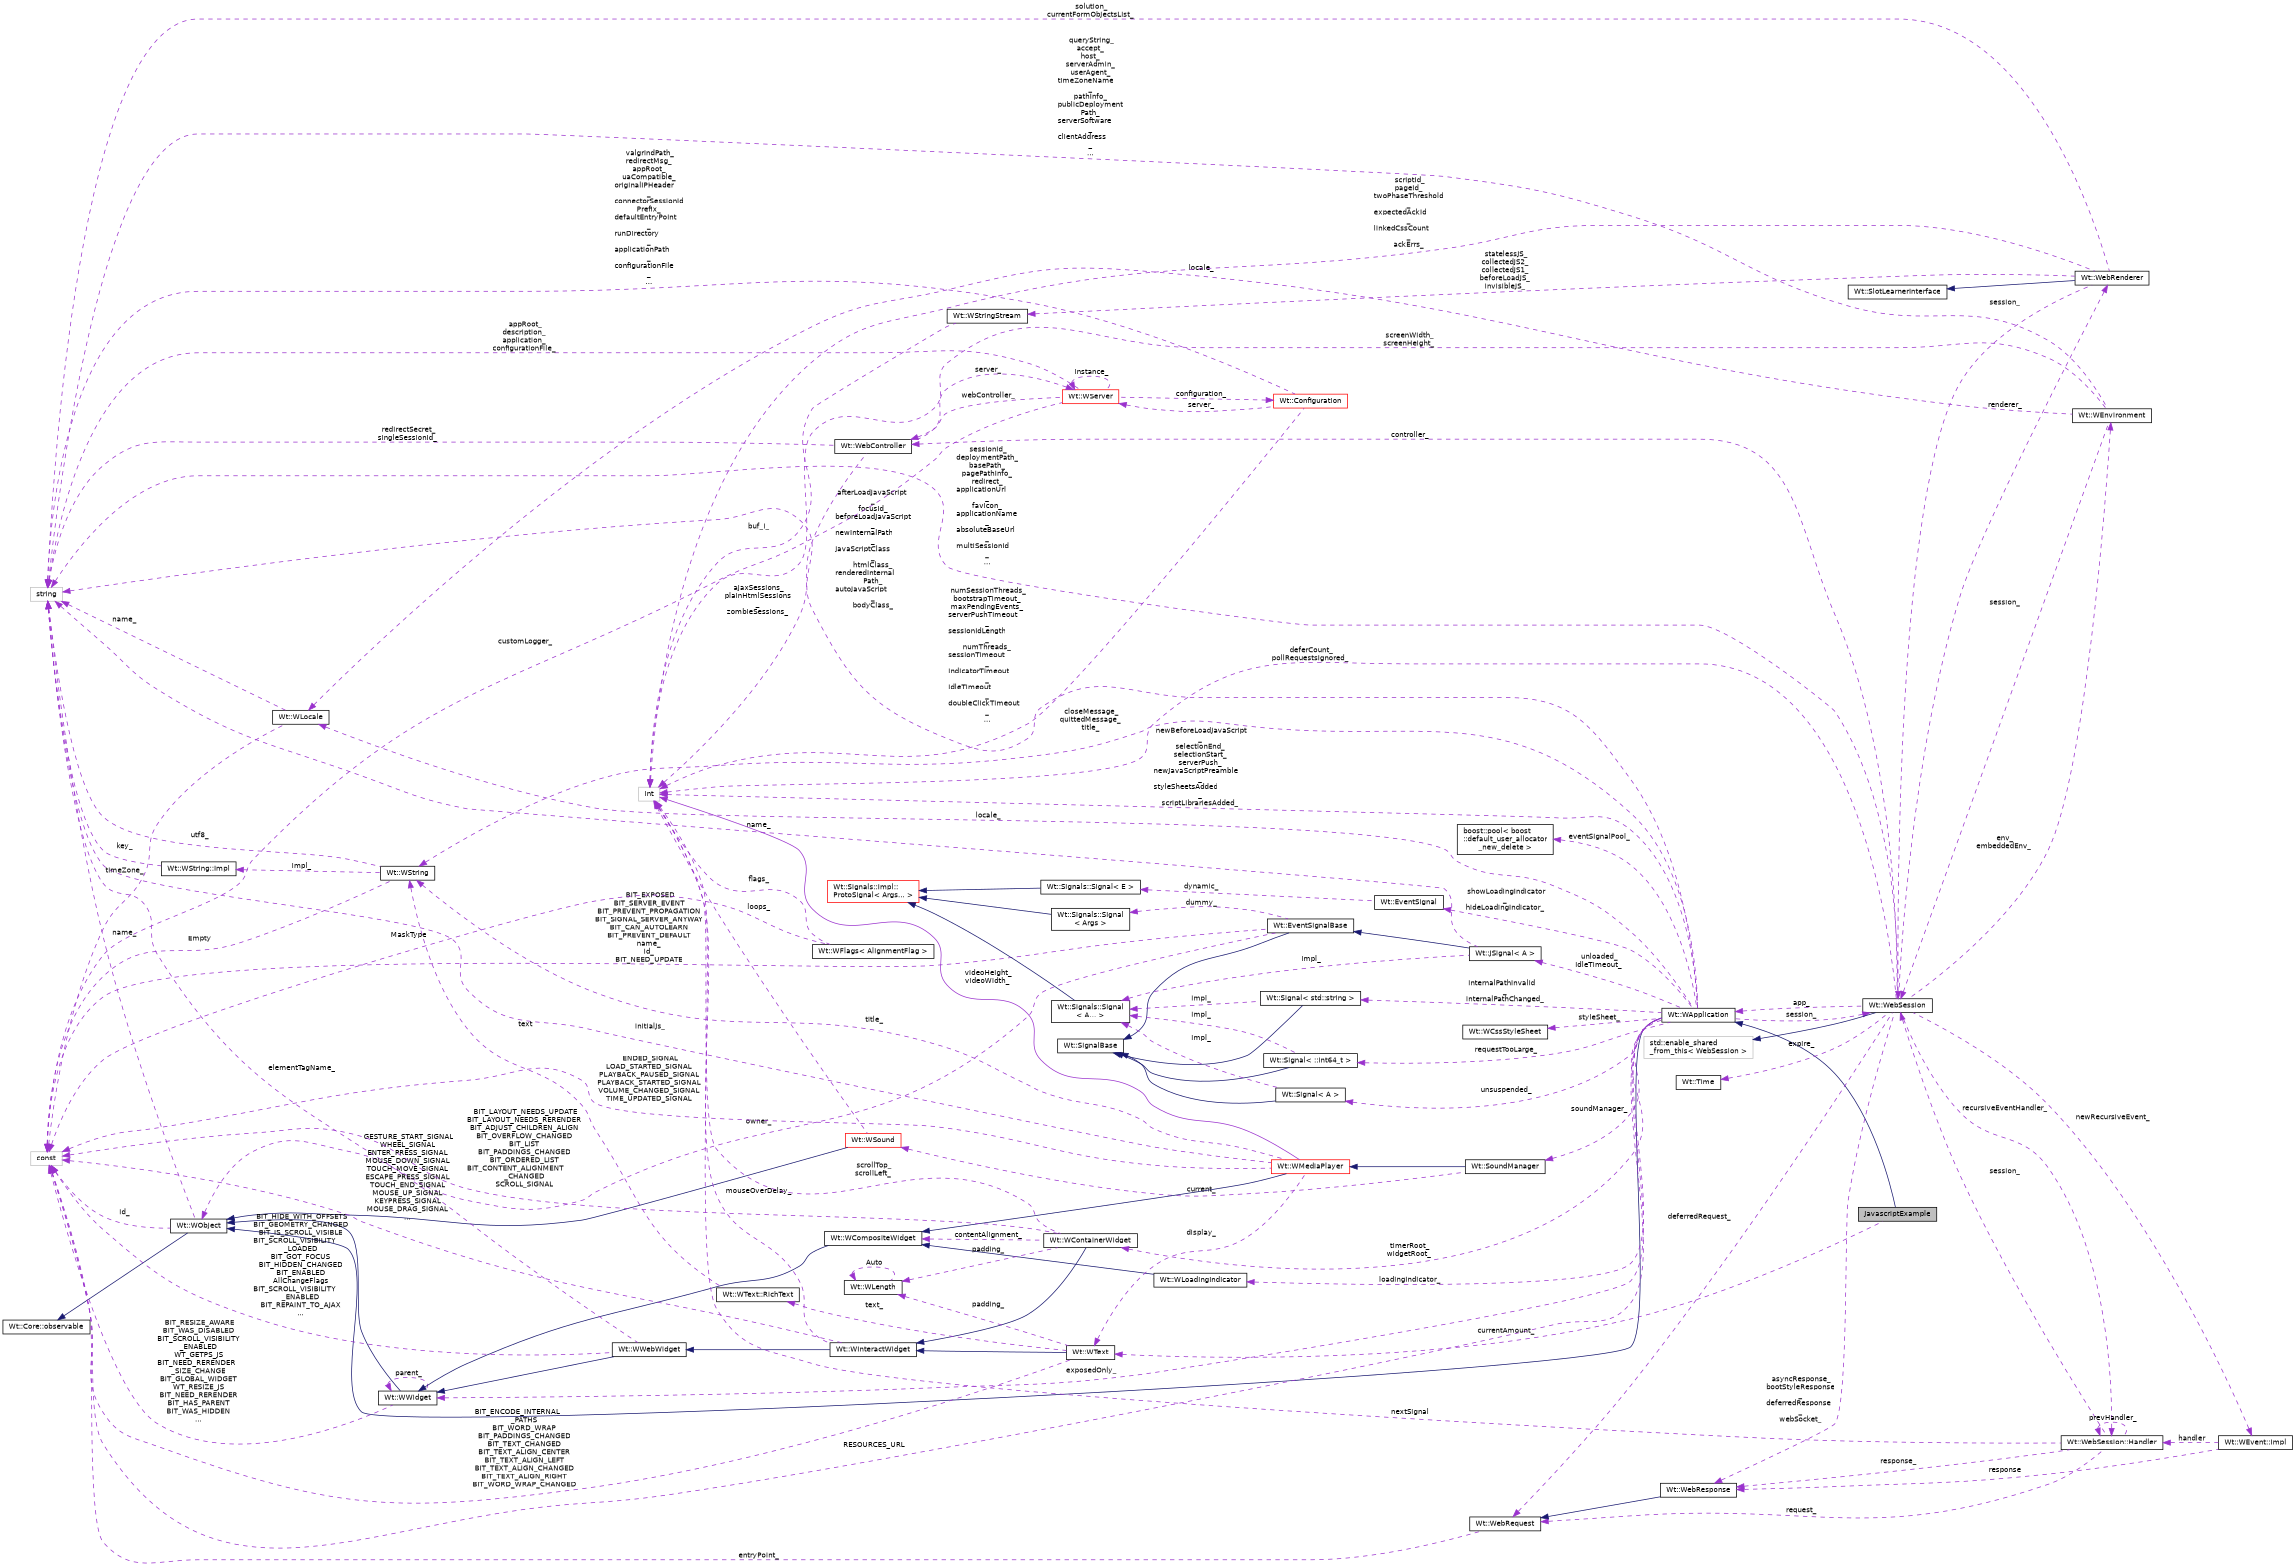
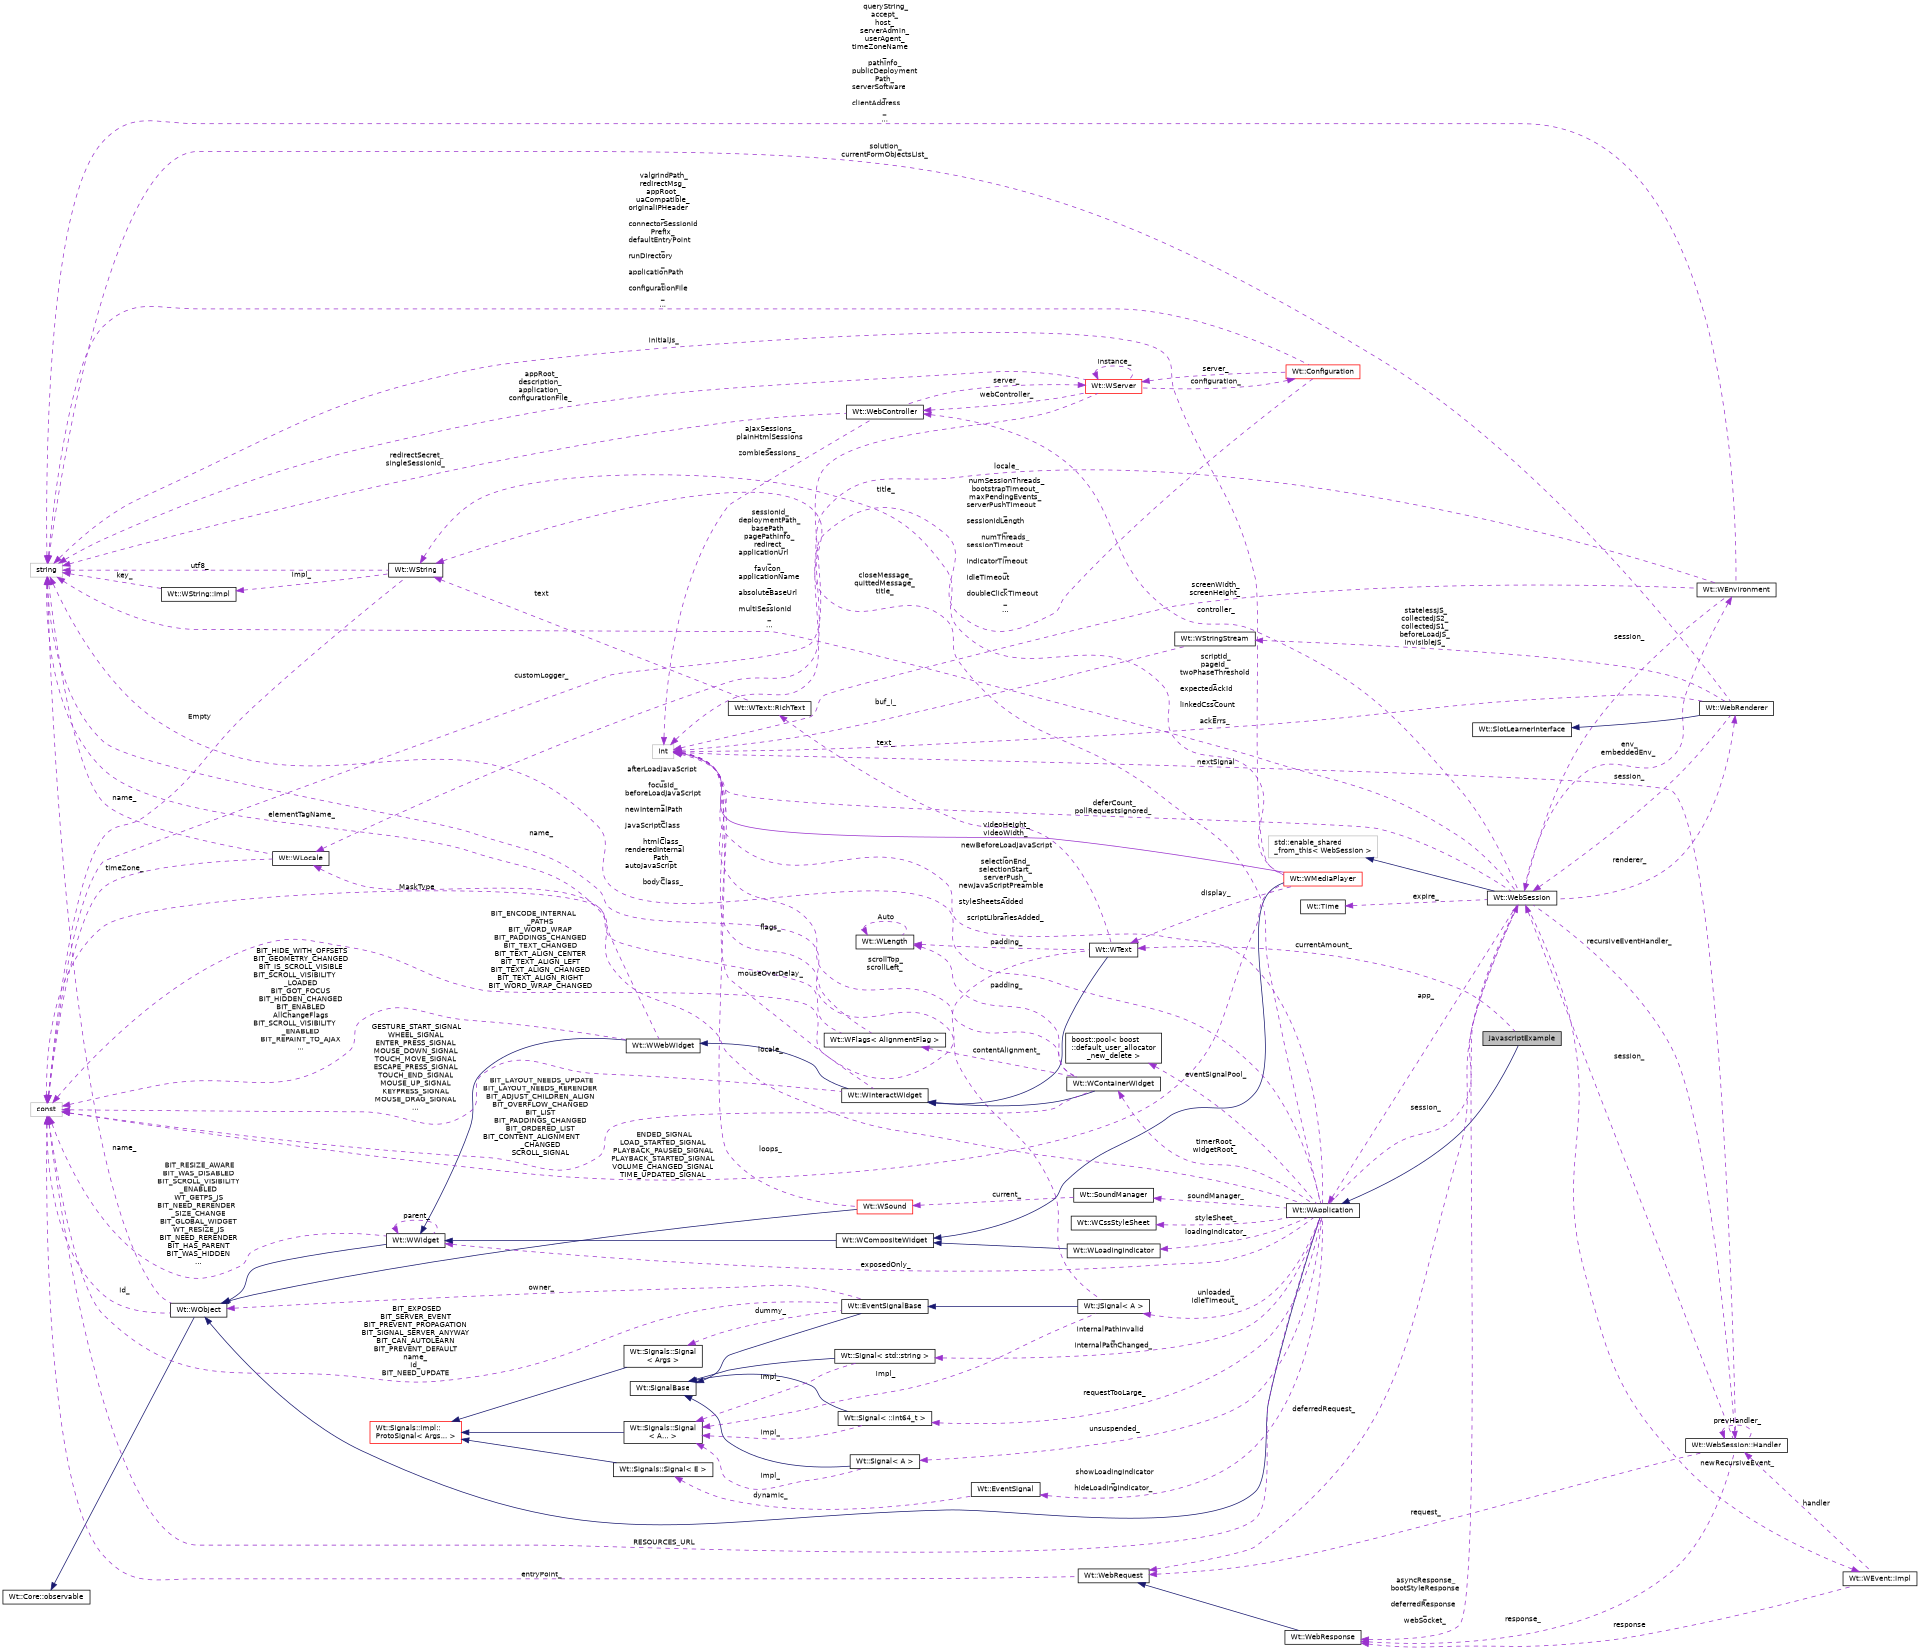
edge "Wt::SoundManager" -> "Wt::WMediaPlayer": removed
edge "Wt::WContainerWidget" -> "Wt::WCompositeWidget": now "Wt::WContainerWidget" -> "Wt::WFlags< AlignmentFlag >"
